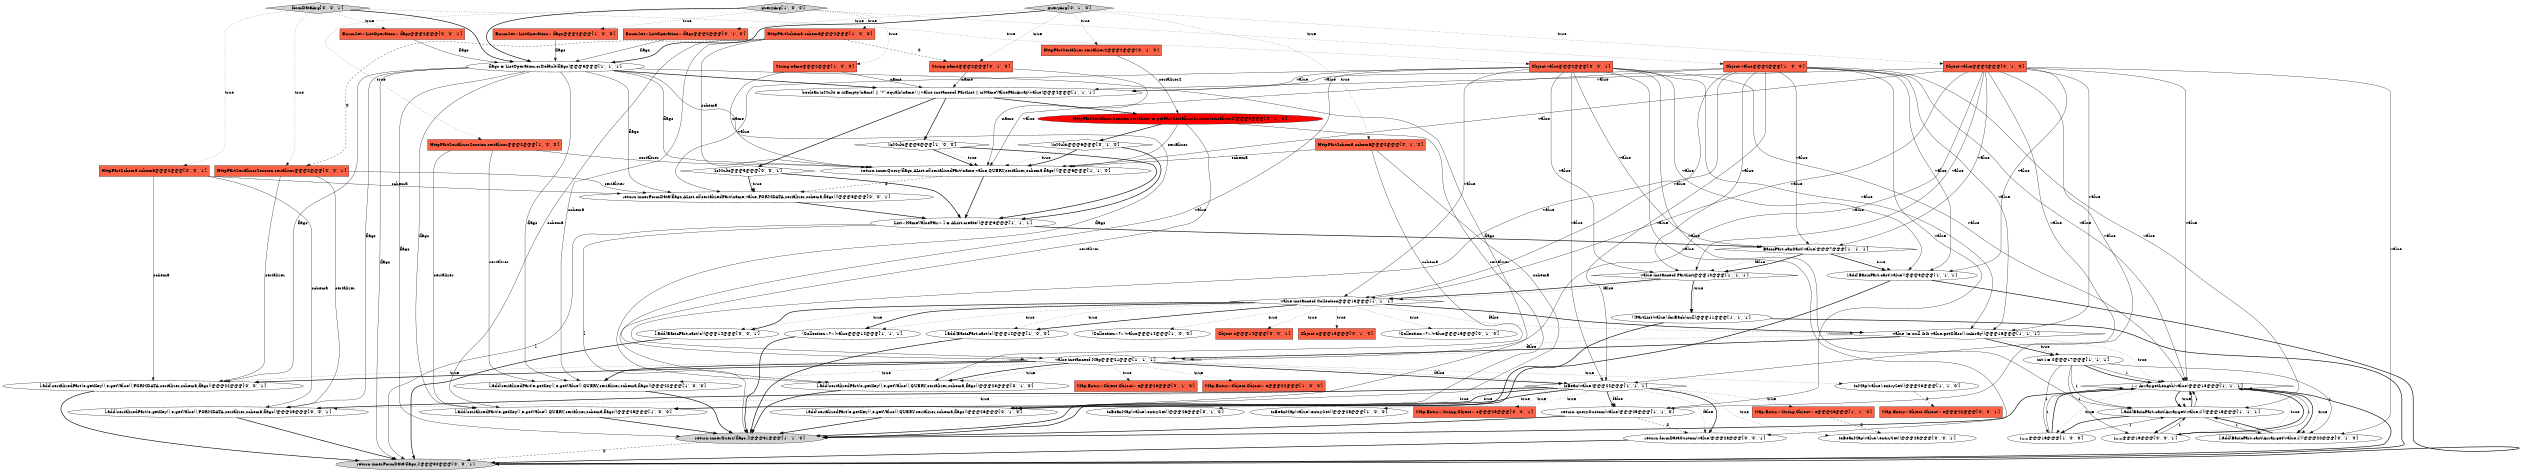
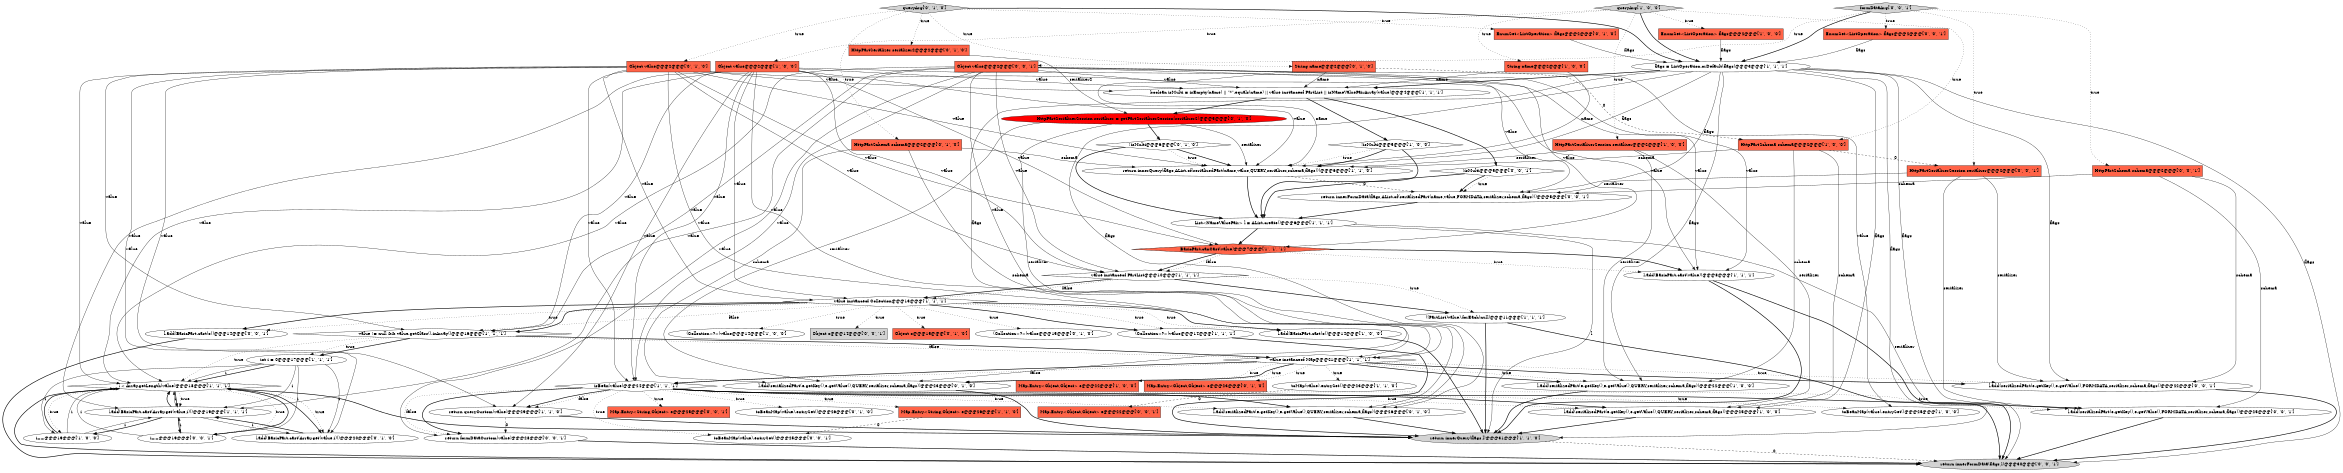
edge "HttpPartSchema schema@@@2@@@['1', '0', '0']" -> "String name@@@2@@@['0', '1', '0']": reversed
edge "Object value@@@2@@@['0', '0', '1']" -> "value instanceof Collection@@@13@@@['1', '1', '1']": now "Object value@@@2@@@['0', '0', '1']" -> "toBeanMap(value).entrySet()@@@25@@@['1', '0', '0']"
node "BasicPart.canCast(value)@@@7@@@['1', '1', '1']": fillcolor white -> tomato
node "Object o@@@14@@@['0', '0', '1']": fillcolor tomato -> lightgray
edge "List<NameValuePair> l = AList.create()@@@6@@@['1', '1', '1']" -> "return innerFormData(flags,l)@@@30@@@['0', '0', '1']": label "l" -> "serializer"
